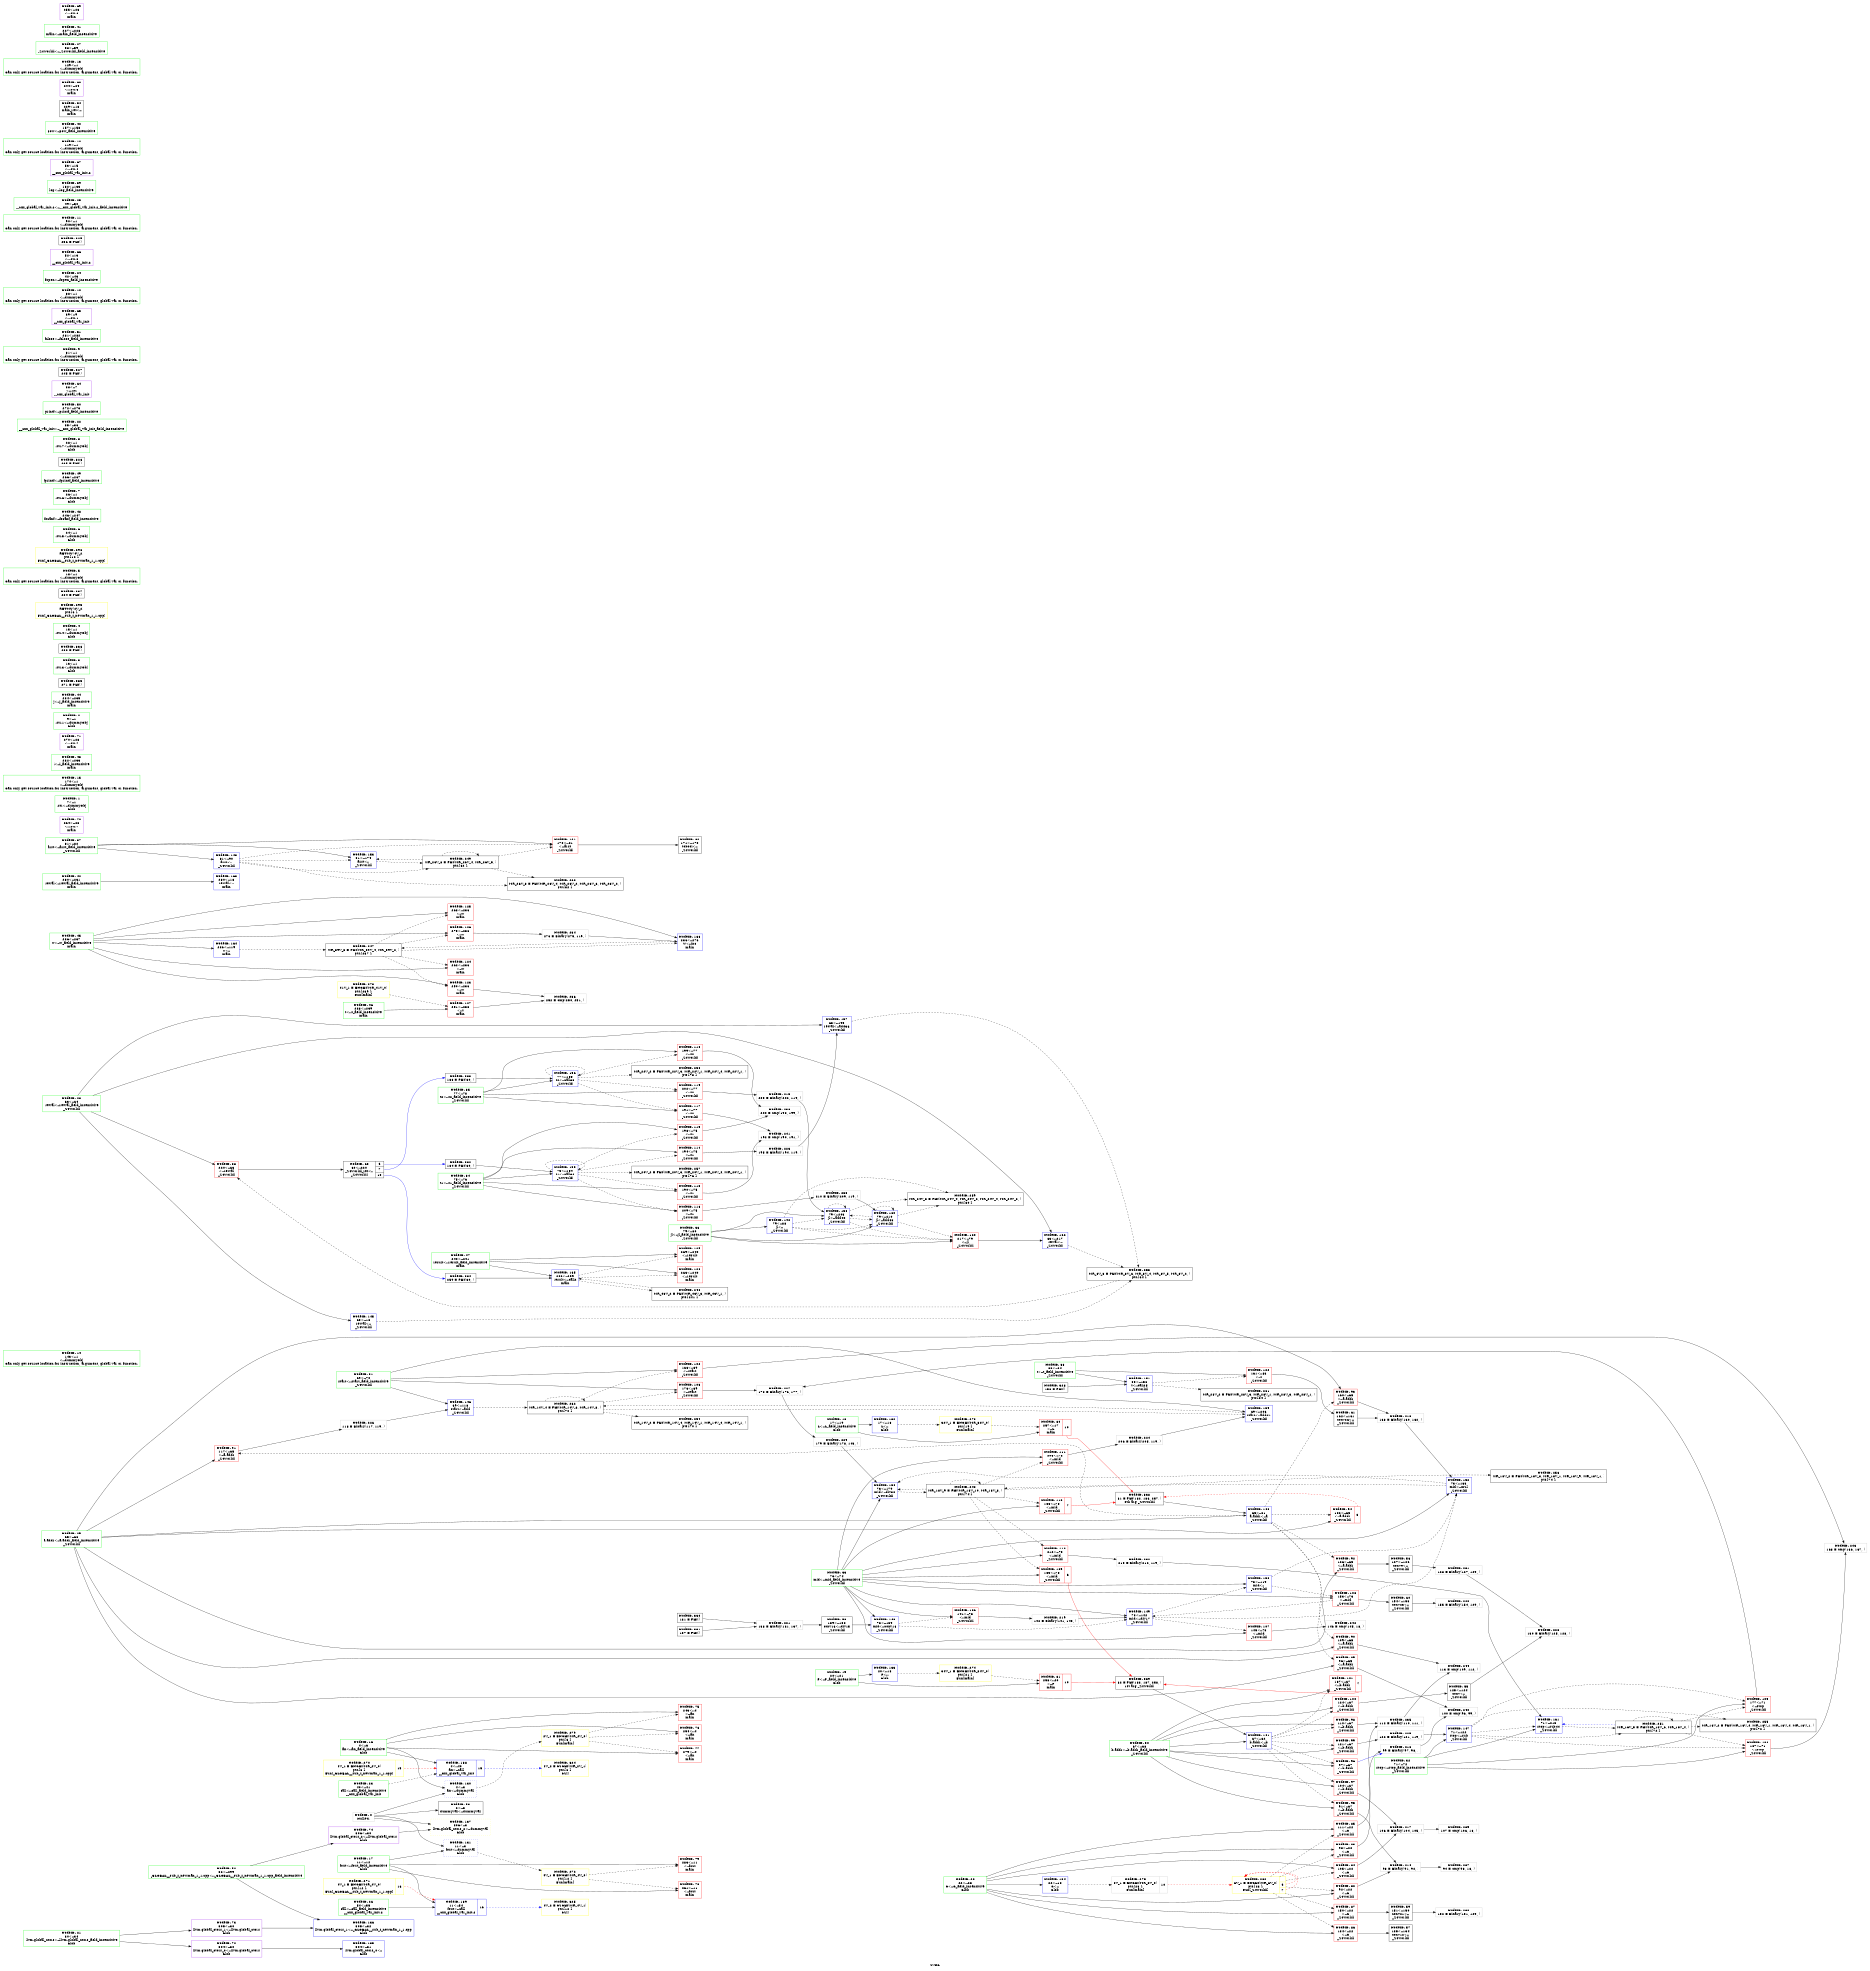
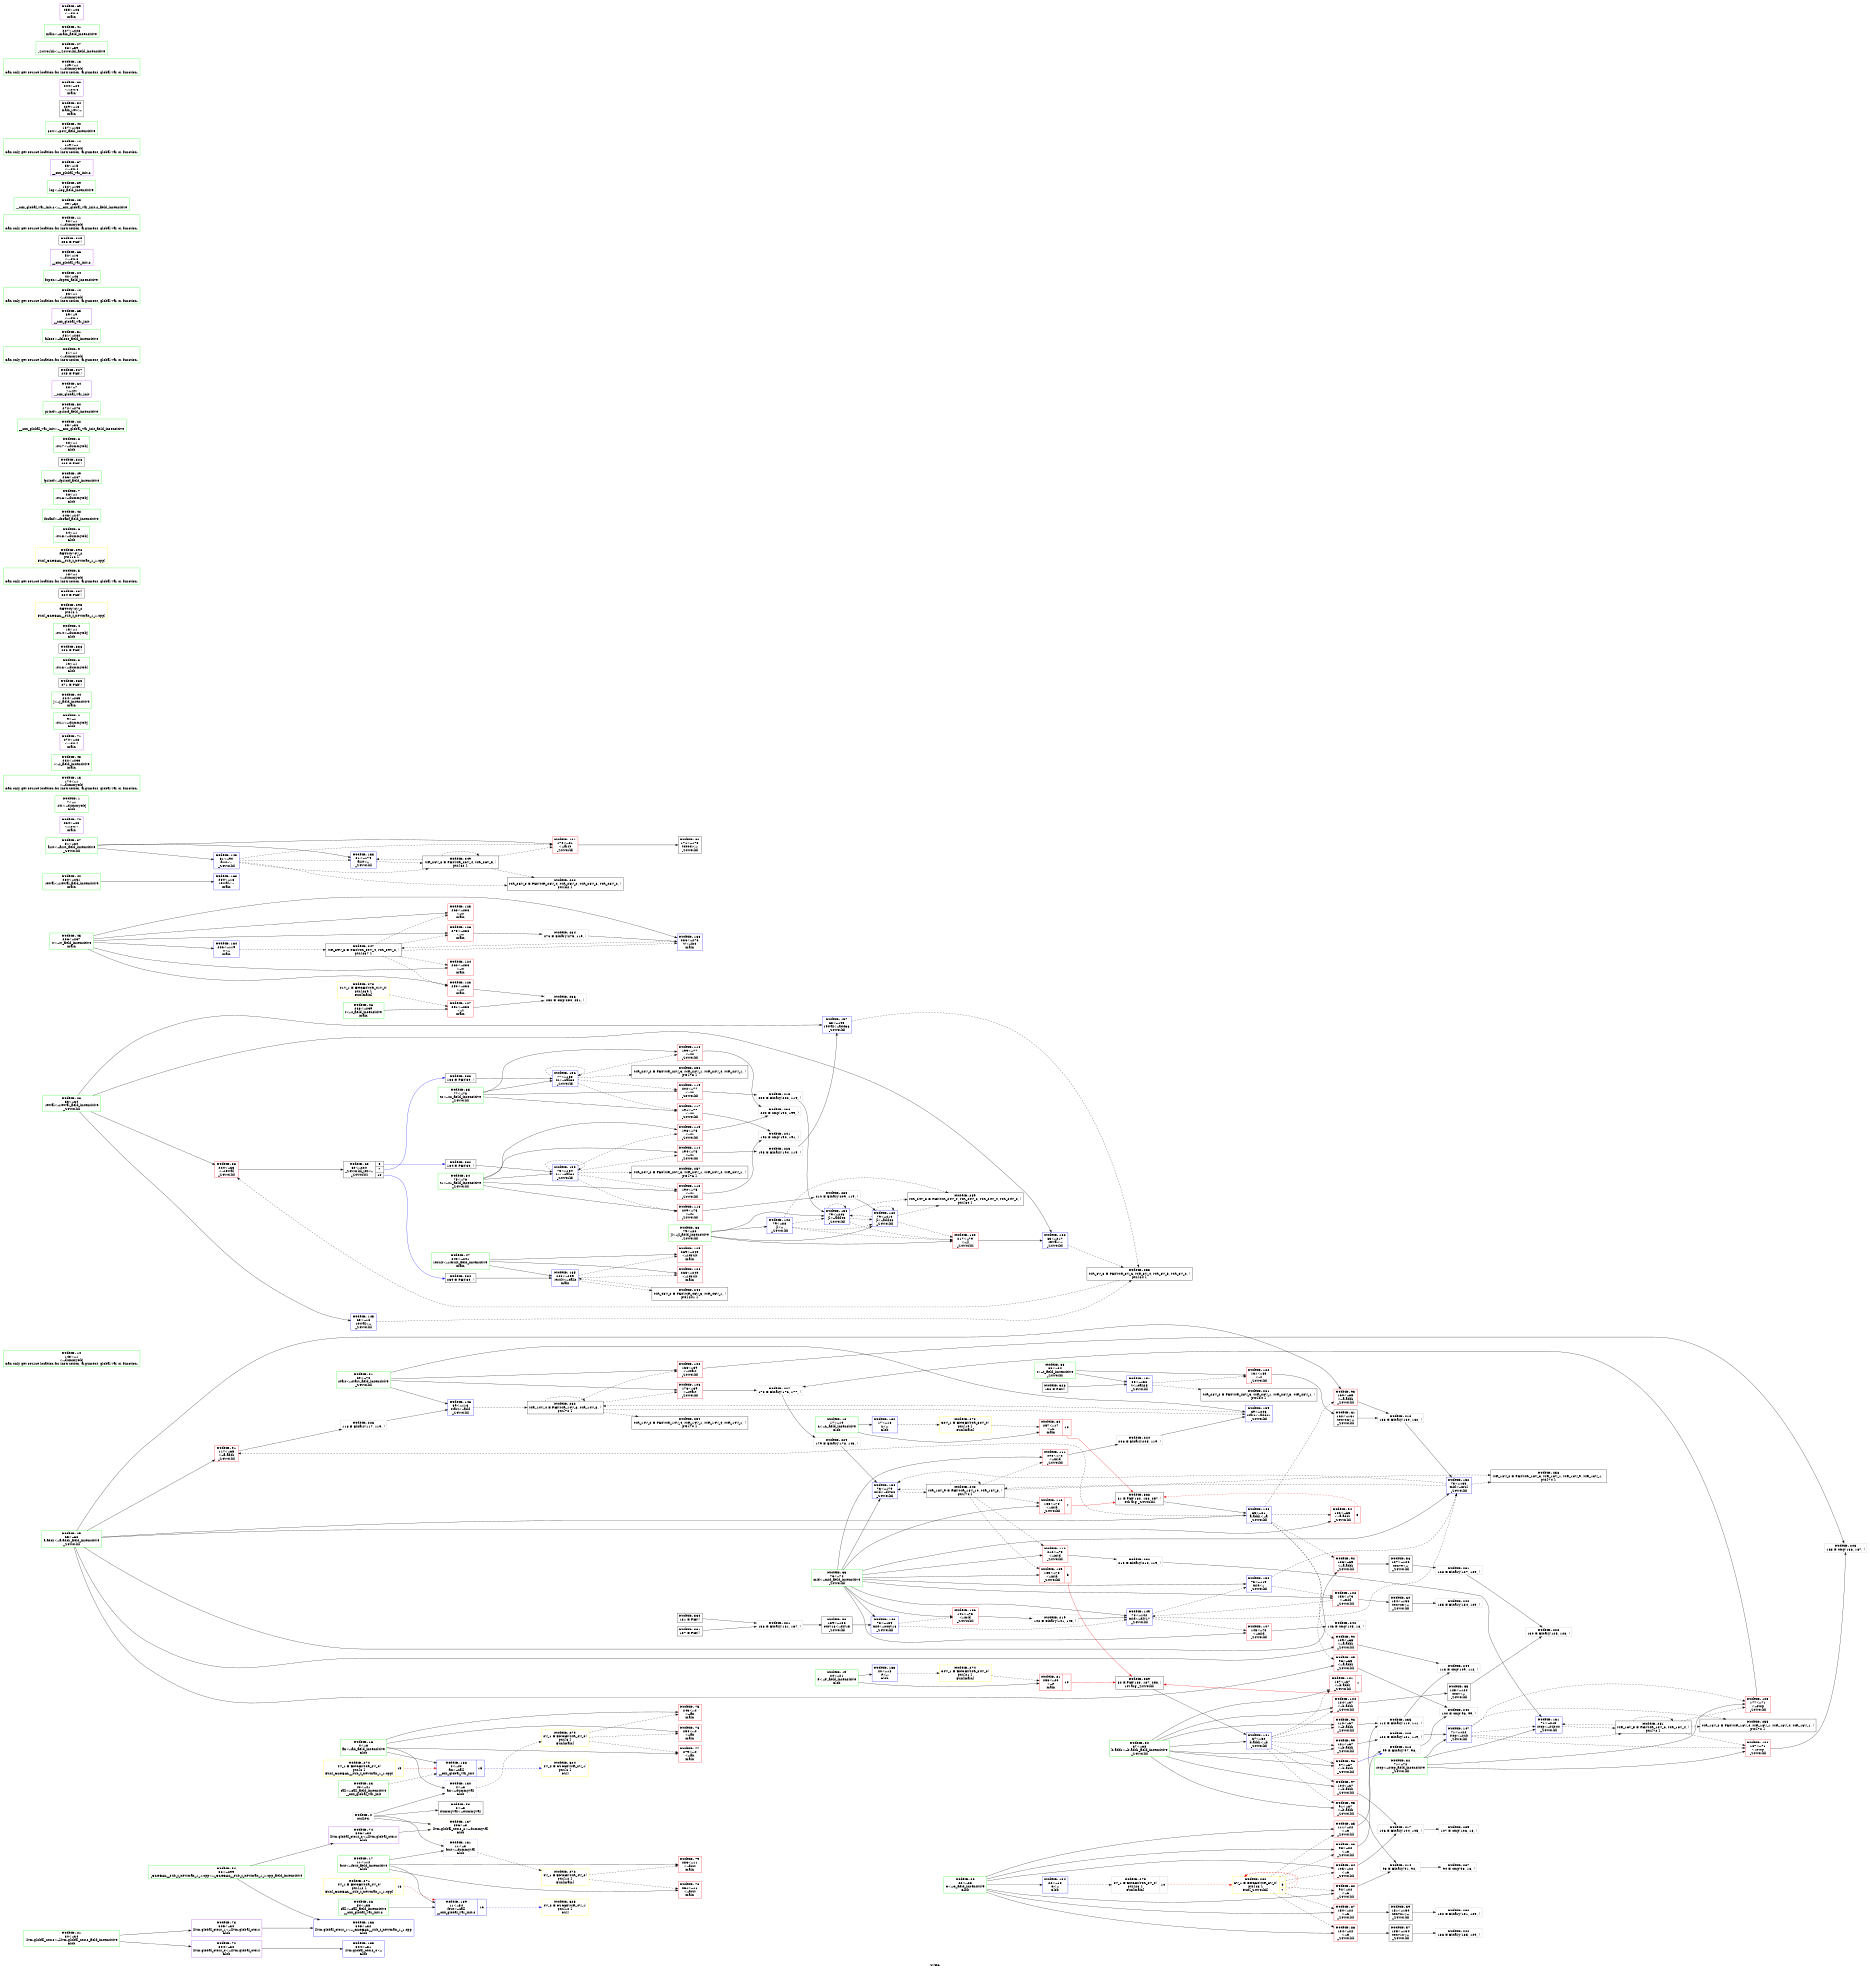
node "NodeID: 119": text "_Z4workii" -> "_Z3workii"
edge "NodeID: 152" -> "NodeID: 256": added
edge "NodeID: 251" -> "NodeID: 161": color blue -> black
node "NodeID: 222": added
